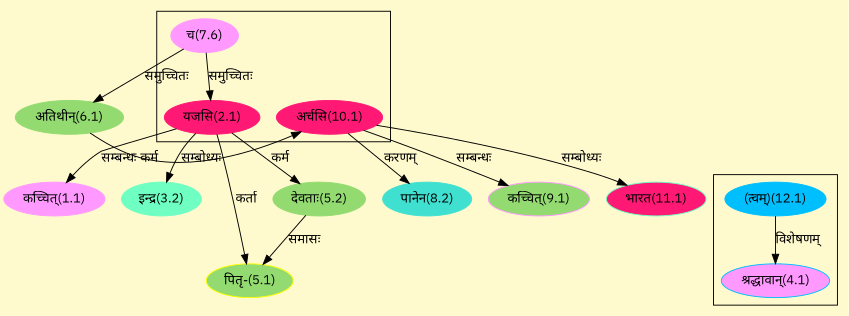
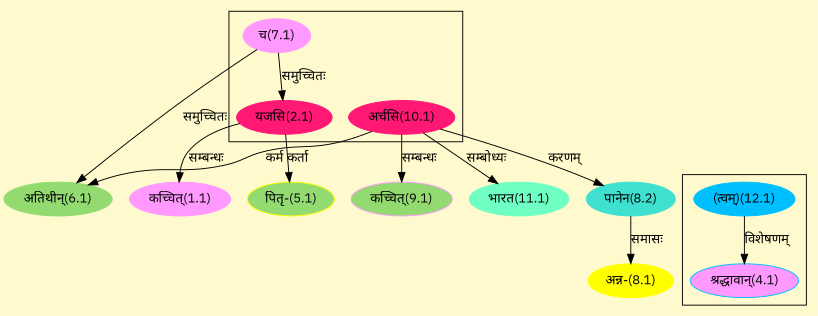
node "च(7.6)": label "च(7.6)" -> "च(7.1)"
edge "अतिथीन्(6.1)" -> "अर्चसि(10.1)": reversed
node "इन्द्र(3.2)": removed
node "देवताः(5.2)": removed
node "भारत(11.1)": fillcolor #ff1975 -> #6fffc3
node "अन्न-(8.1)": added
